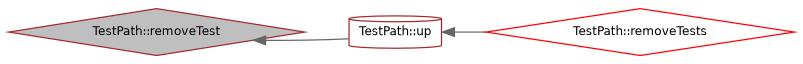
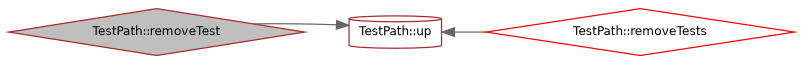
edge "TestPath::up" -> "TestPath::removeTest": reversed
